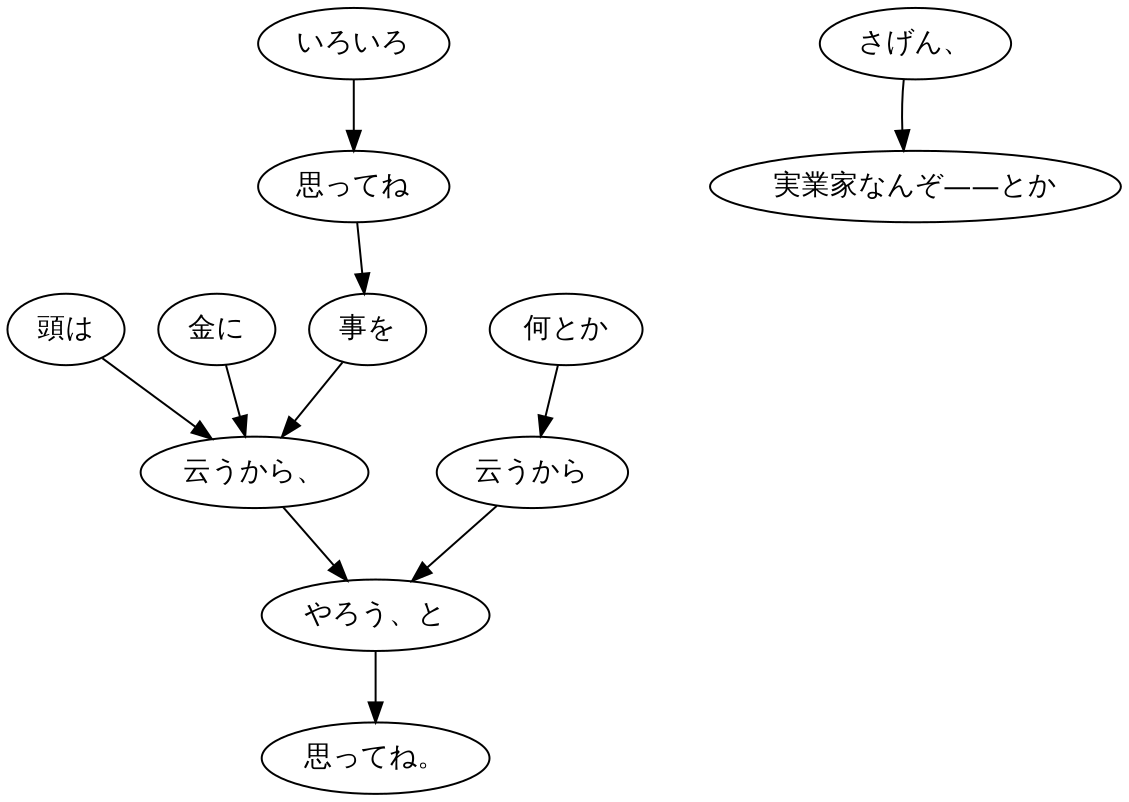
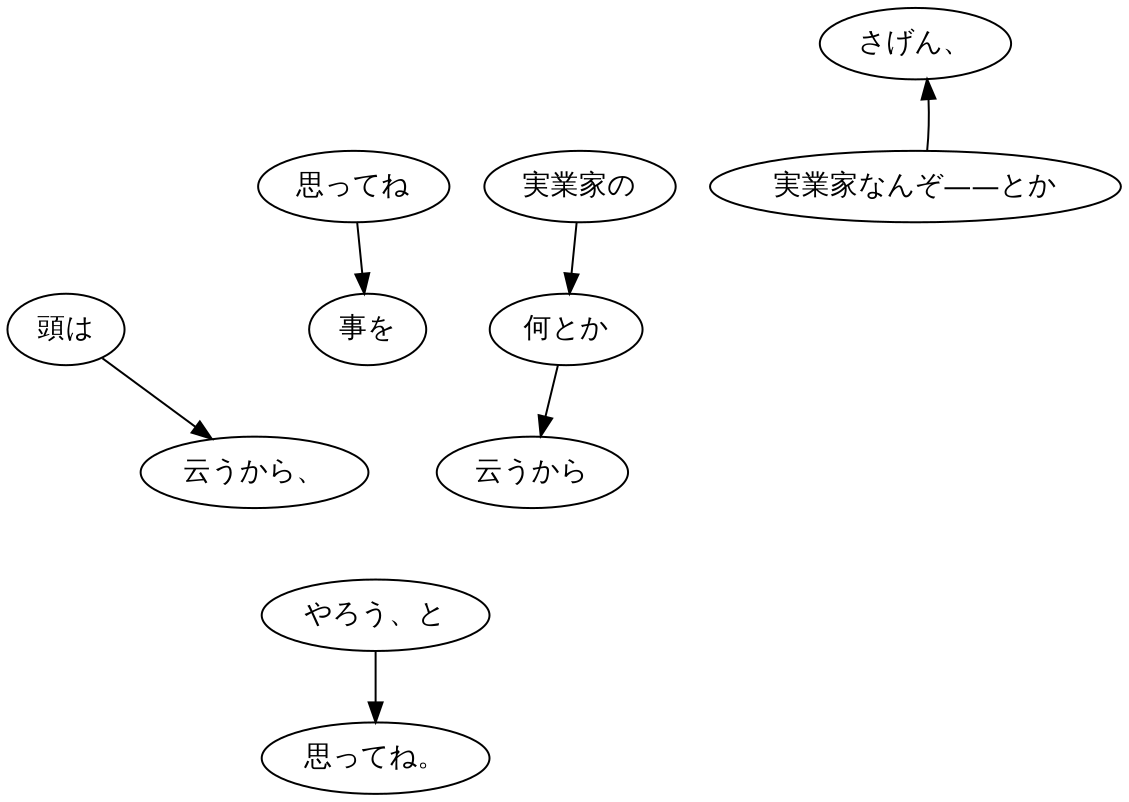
node "いろいろ": removed
edge "さげん、" -> "実業家なんぞ——とか": reversed
node "実業家の": added
node "金に": removed
edge "事を" -> "云うから、": removed
edge "云うから、" -> "やろう、と": removed
edge "云うから" -> "やろう、と": removed
